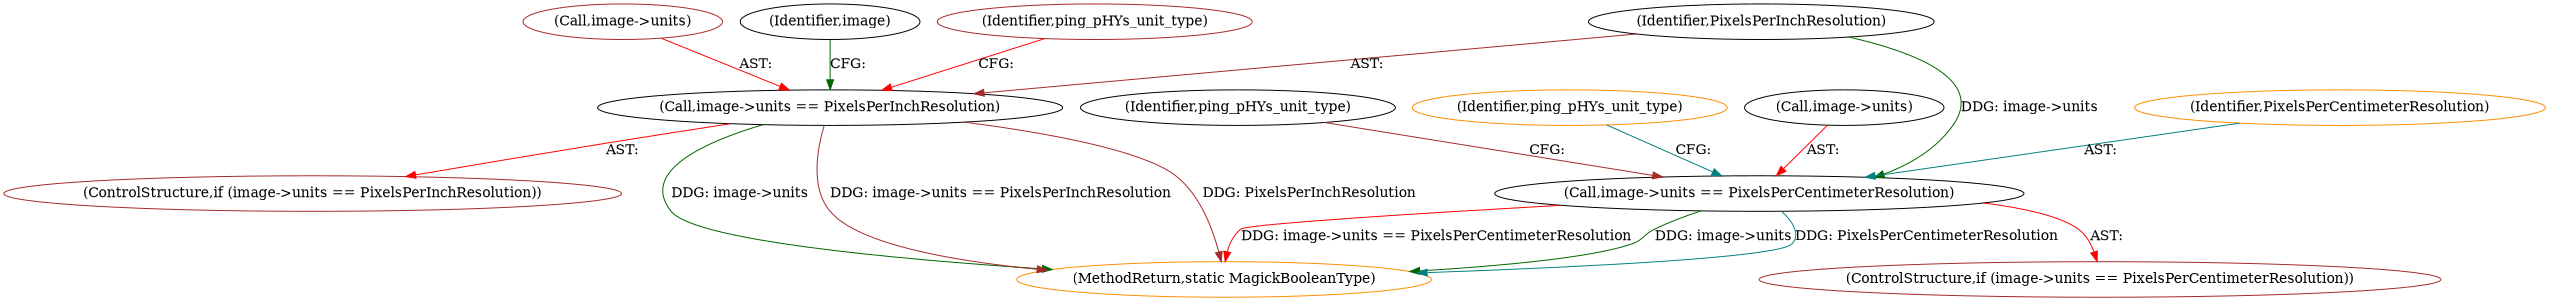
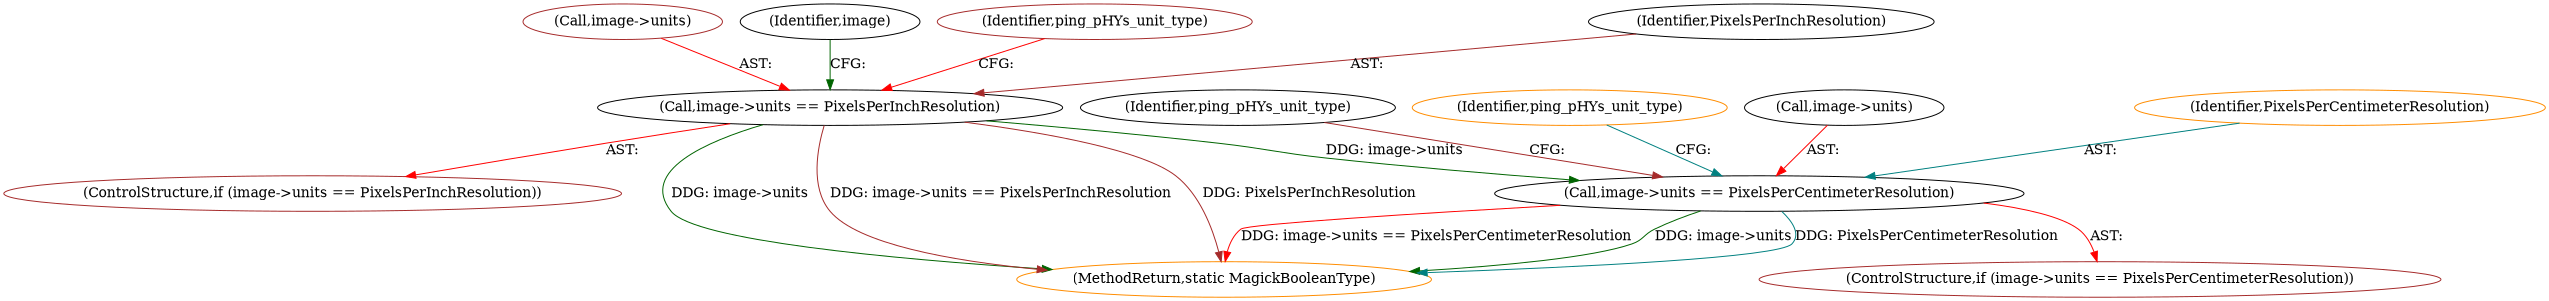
edge "(Identifier,PixelsPerInchResolution)" -> "(Call,image->units == PixelsPerCentimeterResolution)": now "(Call,image->units == PixelsPerInchResolution)" -> "(Call,image->units == PixelsPerCentimeterResolution)"
